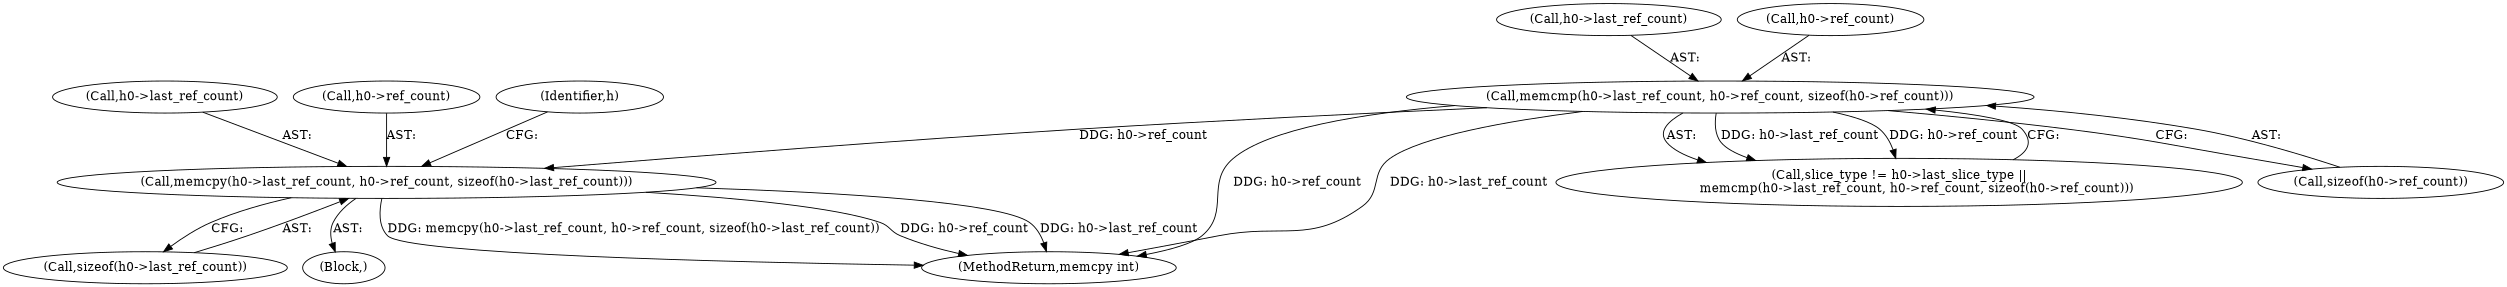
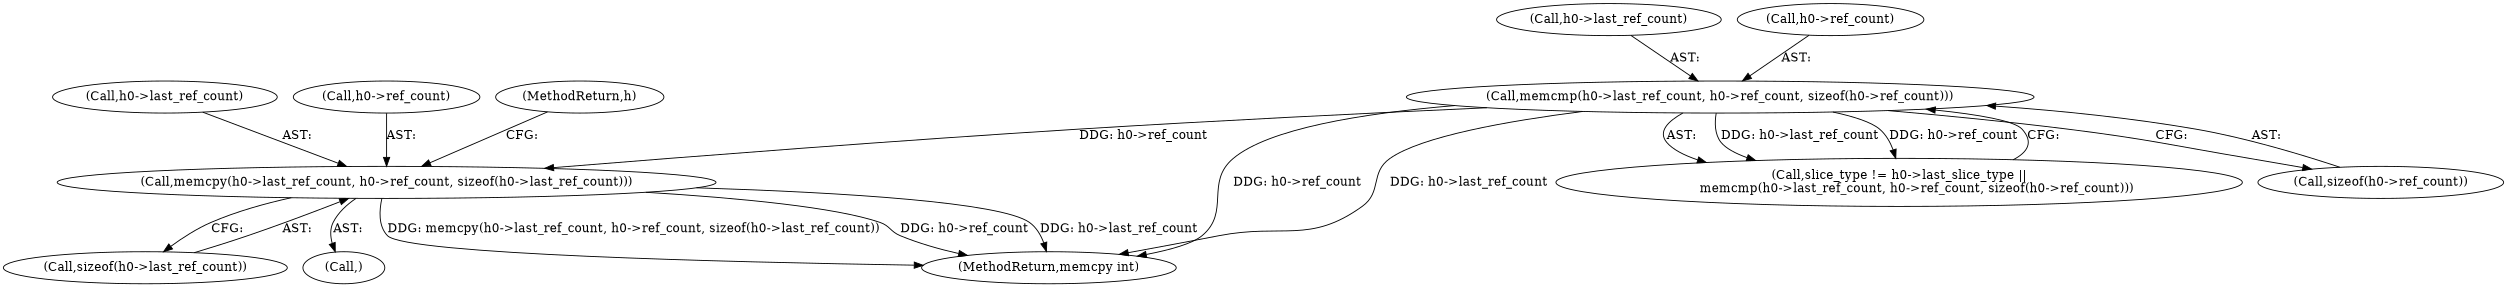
node "(Identifier,h)": label "(Identifier,h)" -> "(MethodReturn,h)"
node "(Block,)": label "(Block,)" -> "(Call,)"
